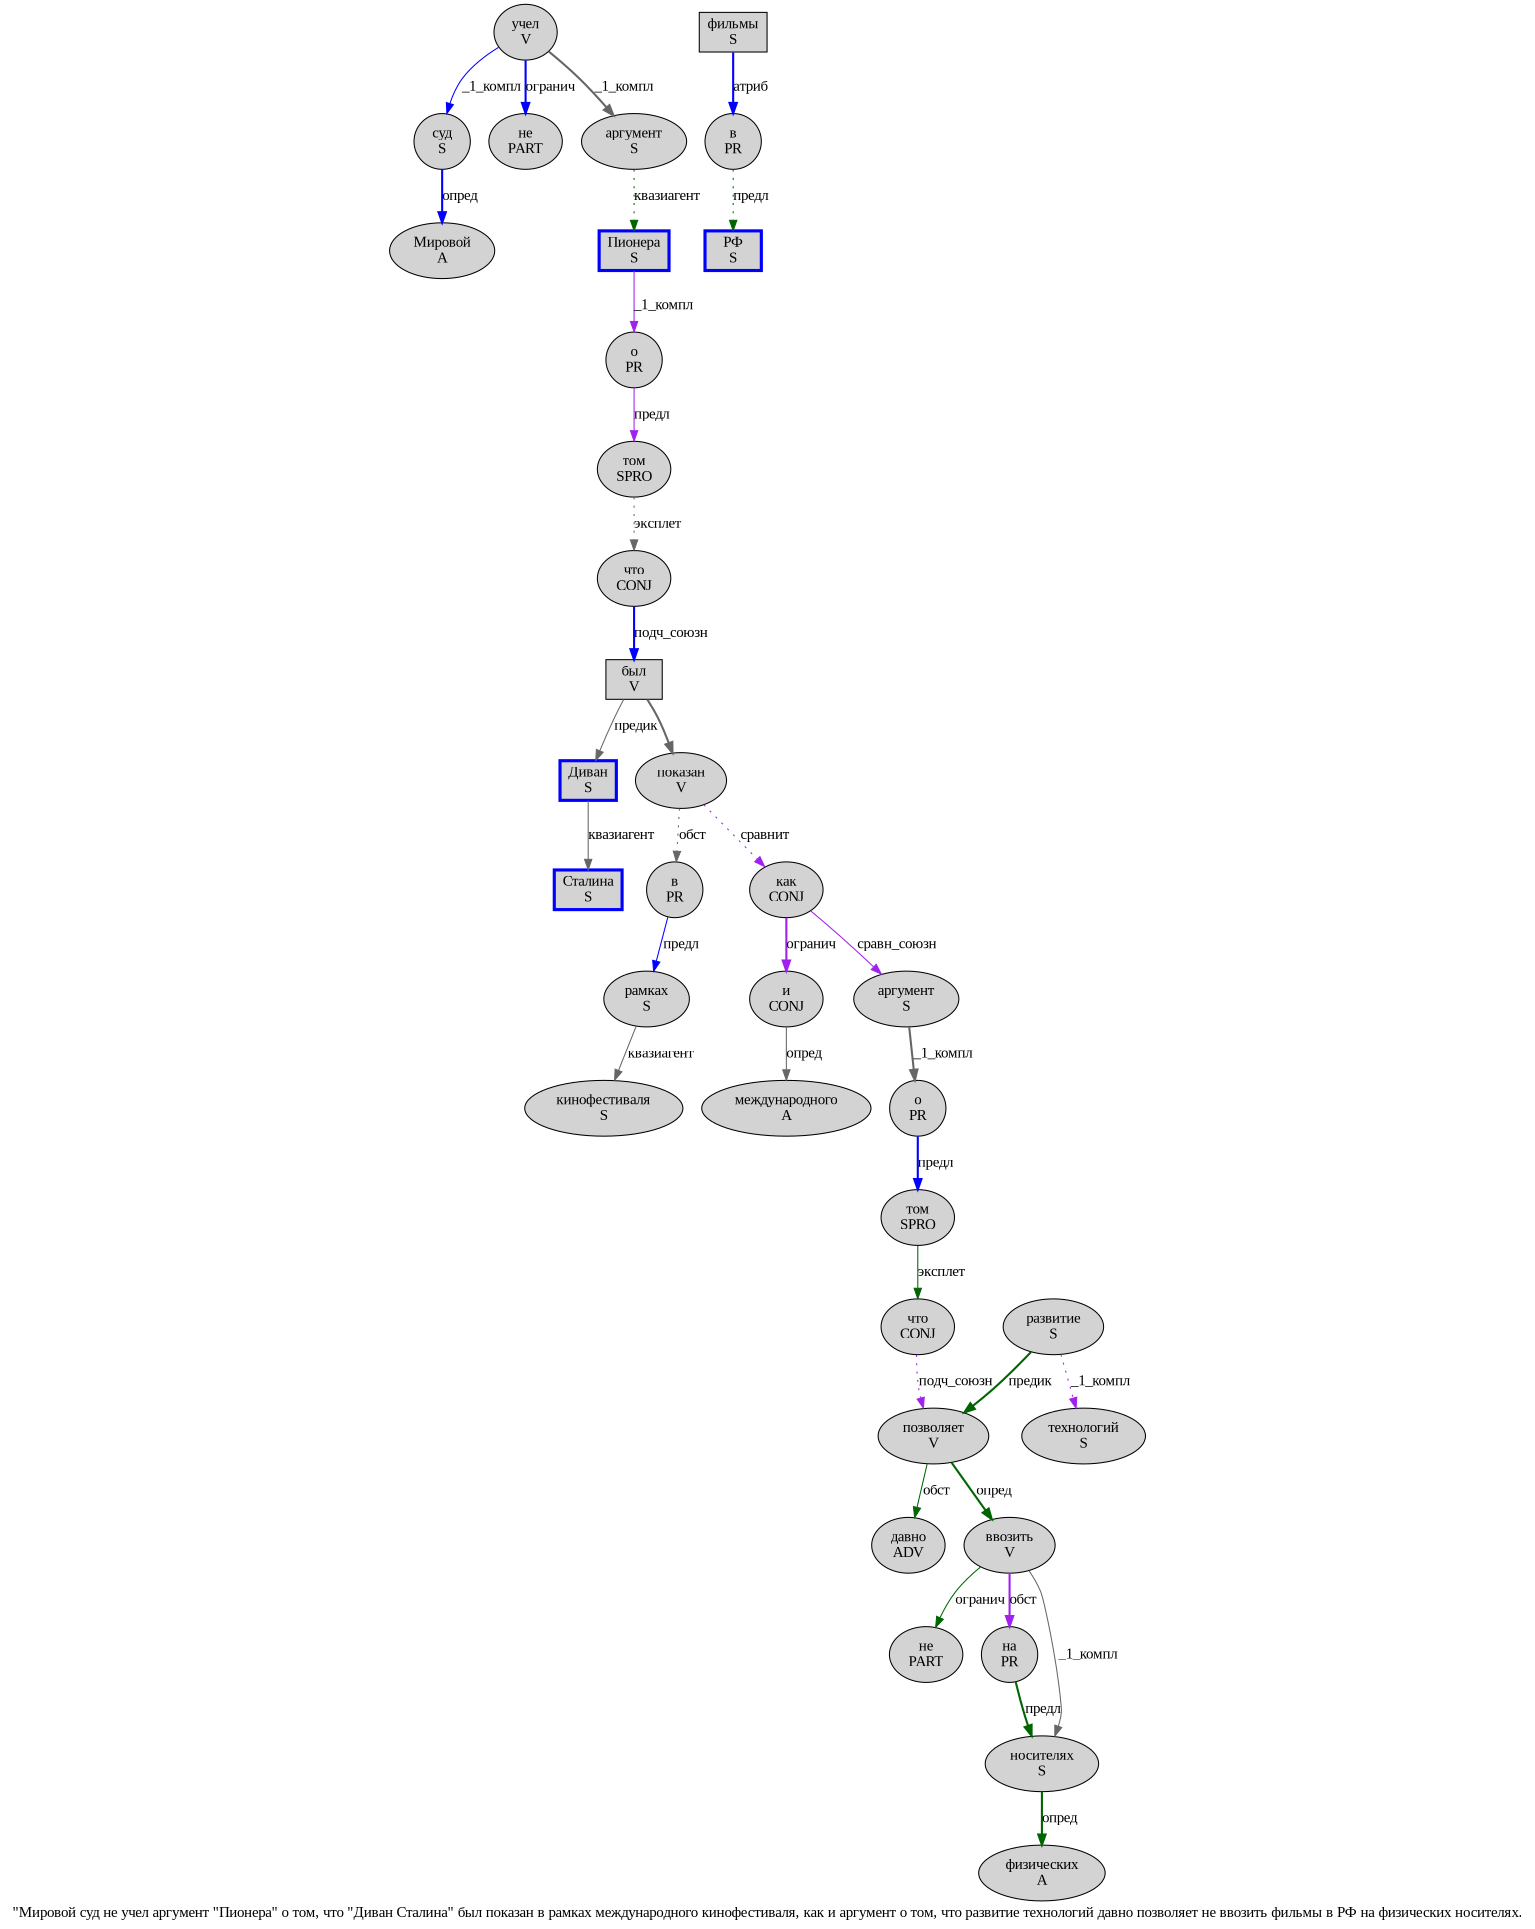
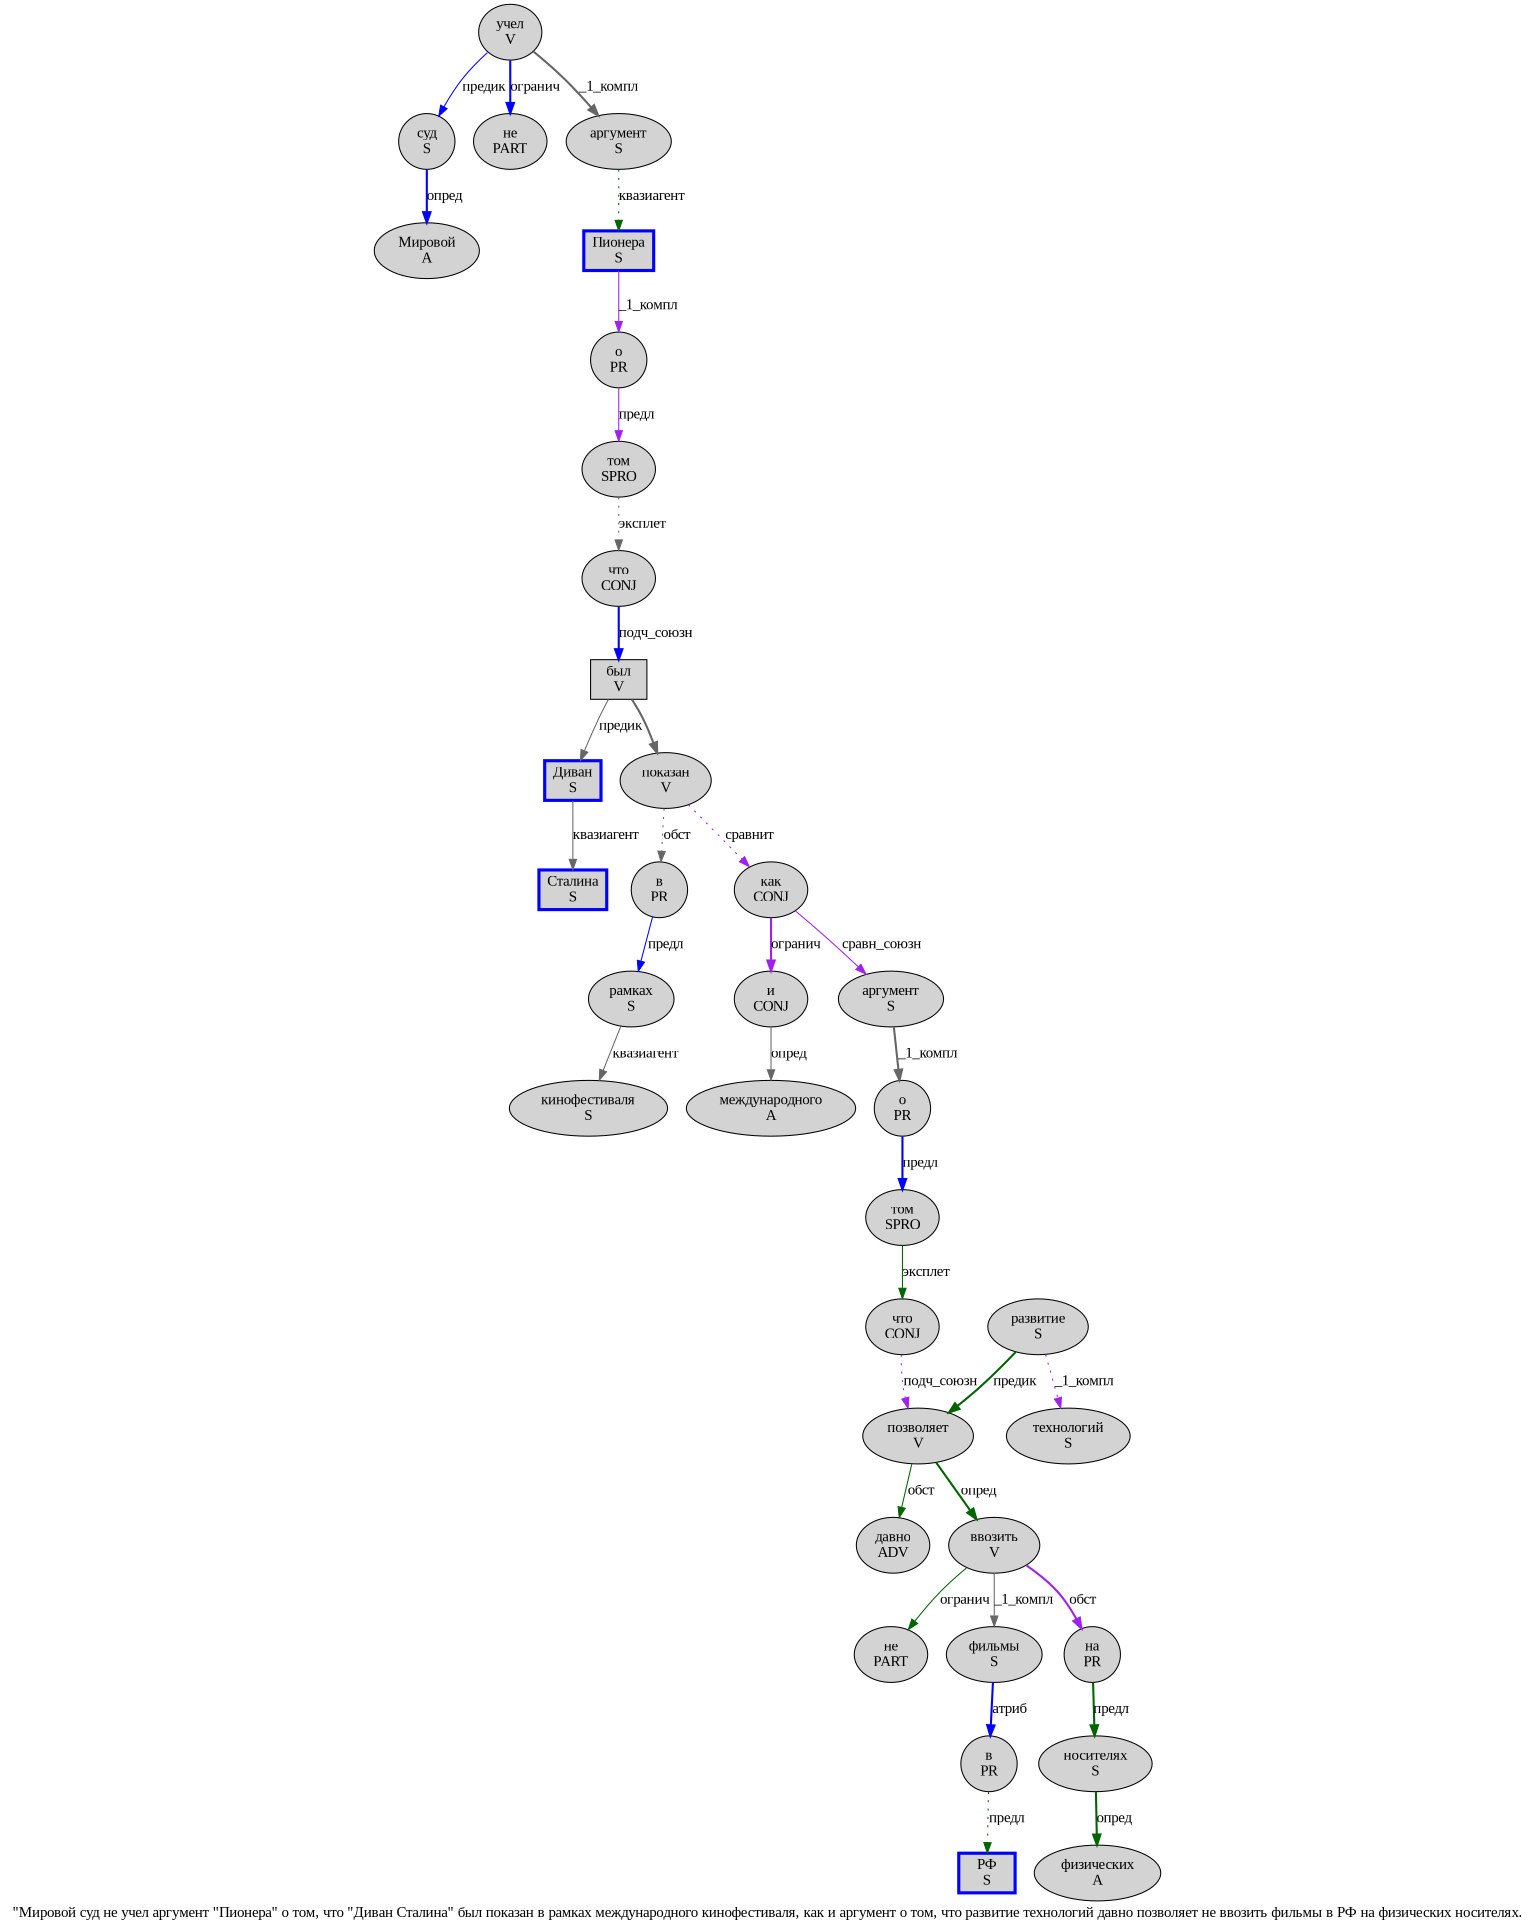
node "фильмы S": shape box -> ellipse
edge "учел V" -> "суд S": label "_1_компл" -> "предик"
edge "ввозить V" -> "носителях S": now "ввозить V" -> "фильмы S"
